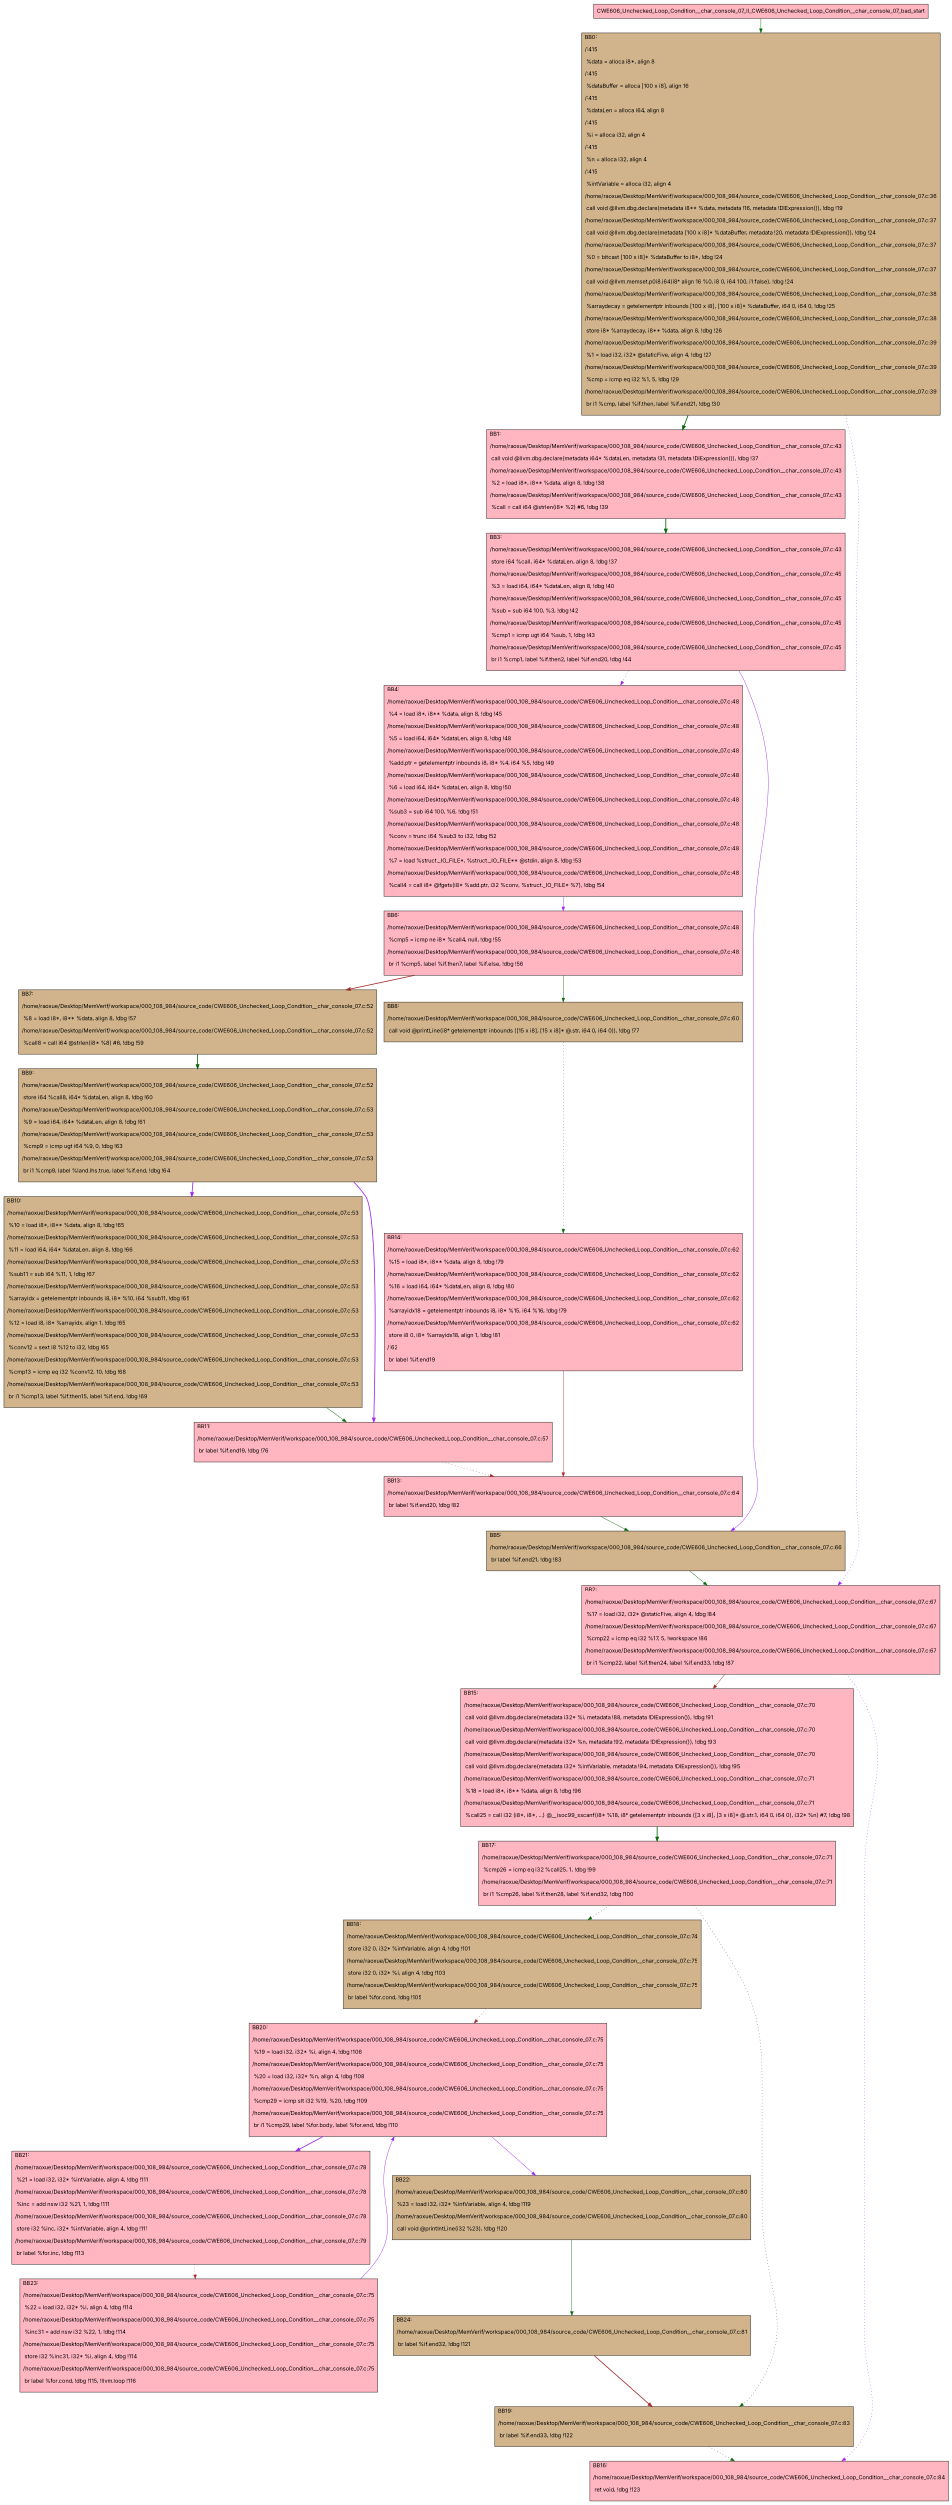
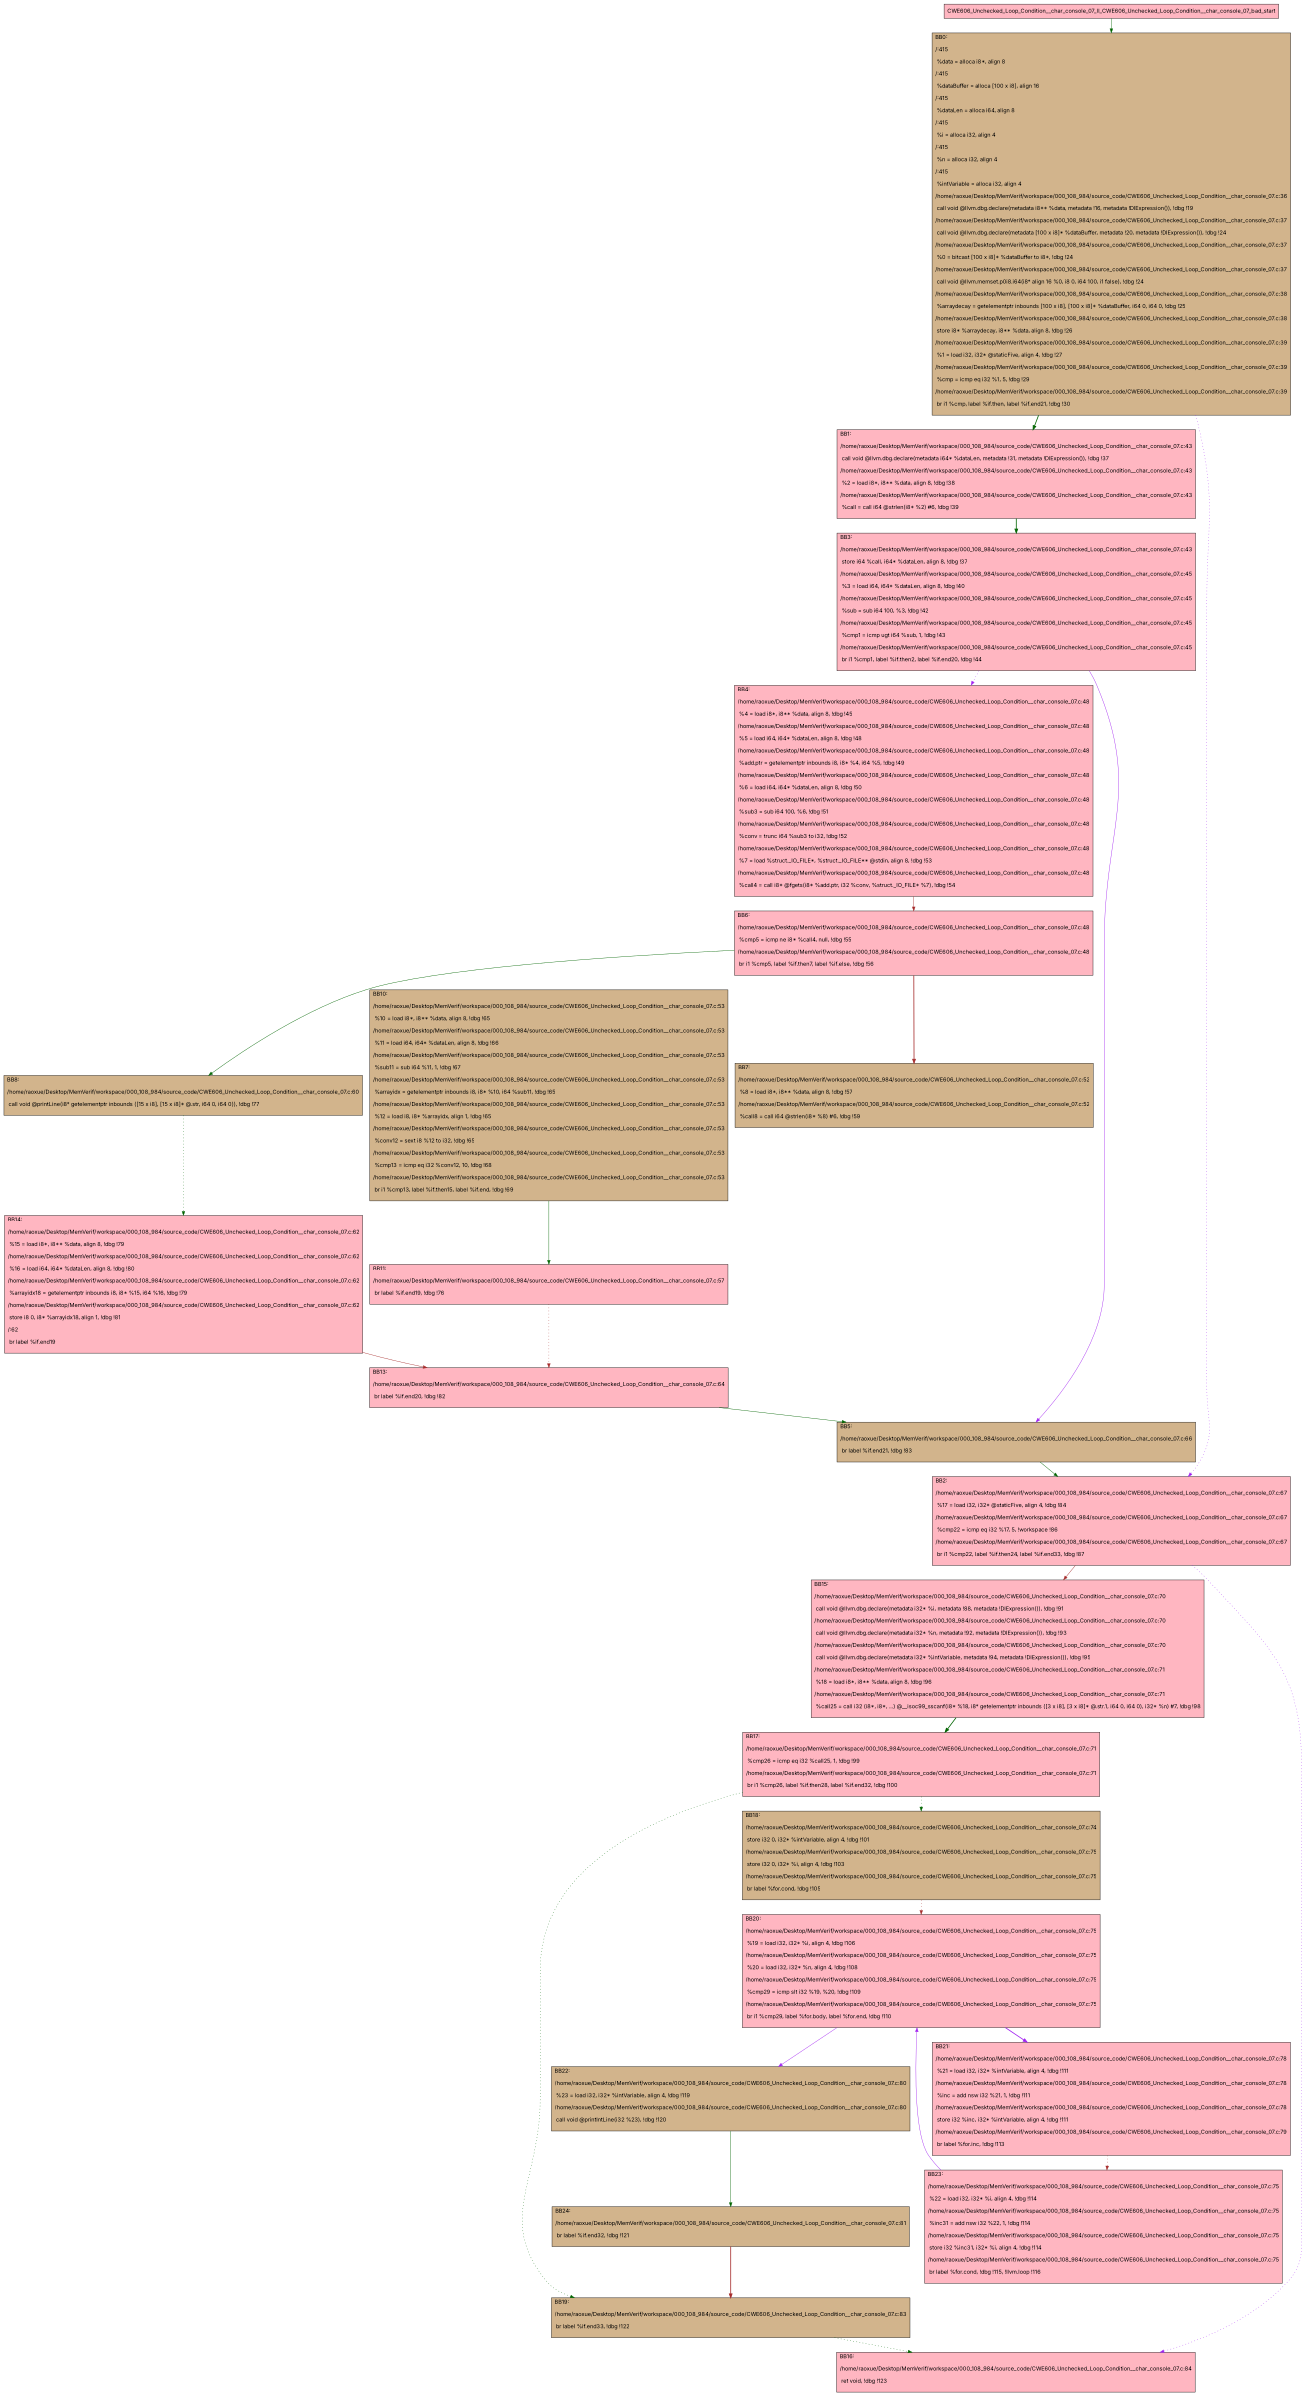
edge "BB4:" -> "BB6:": color purple -> brown
node "BB9:": removed
